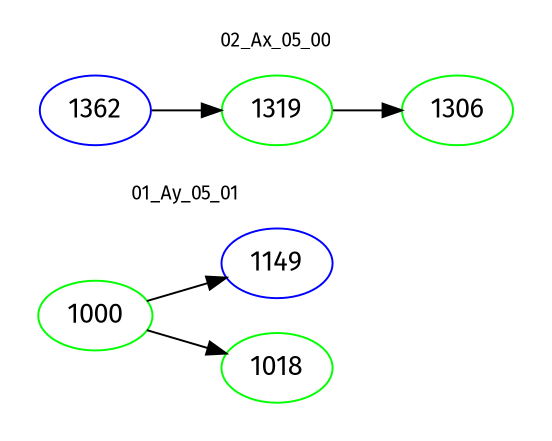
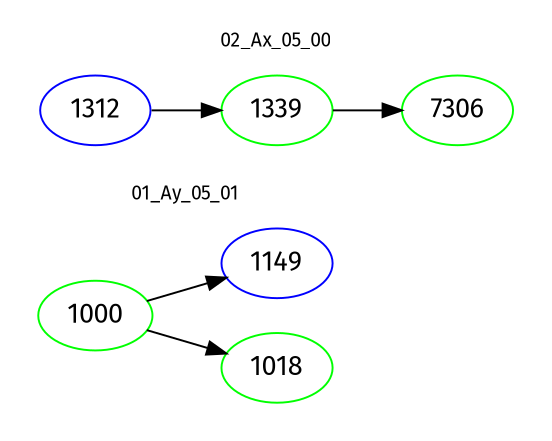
node "1362": label "1362" -> "1312"
node "1319": label "1319" -> "1339"
node "1306": label "1306" -> "7306"
